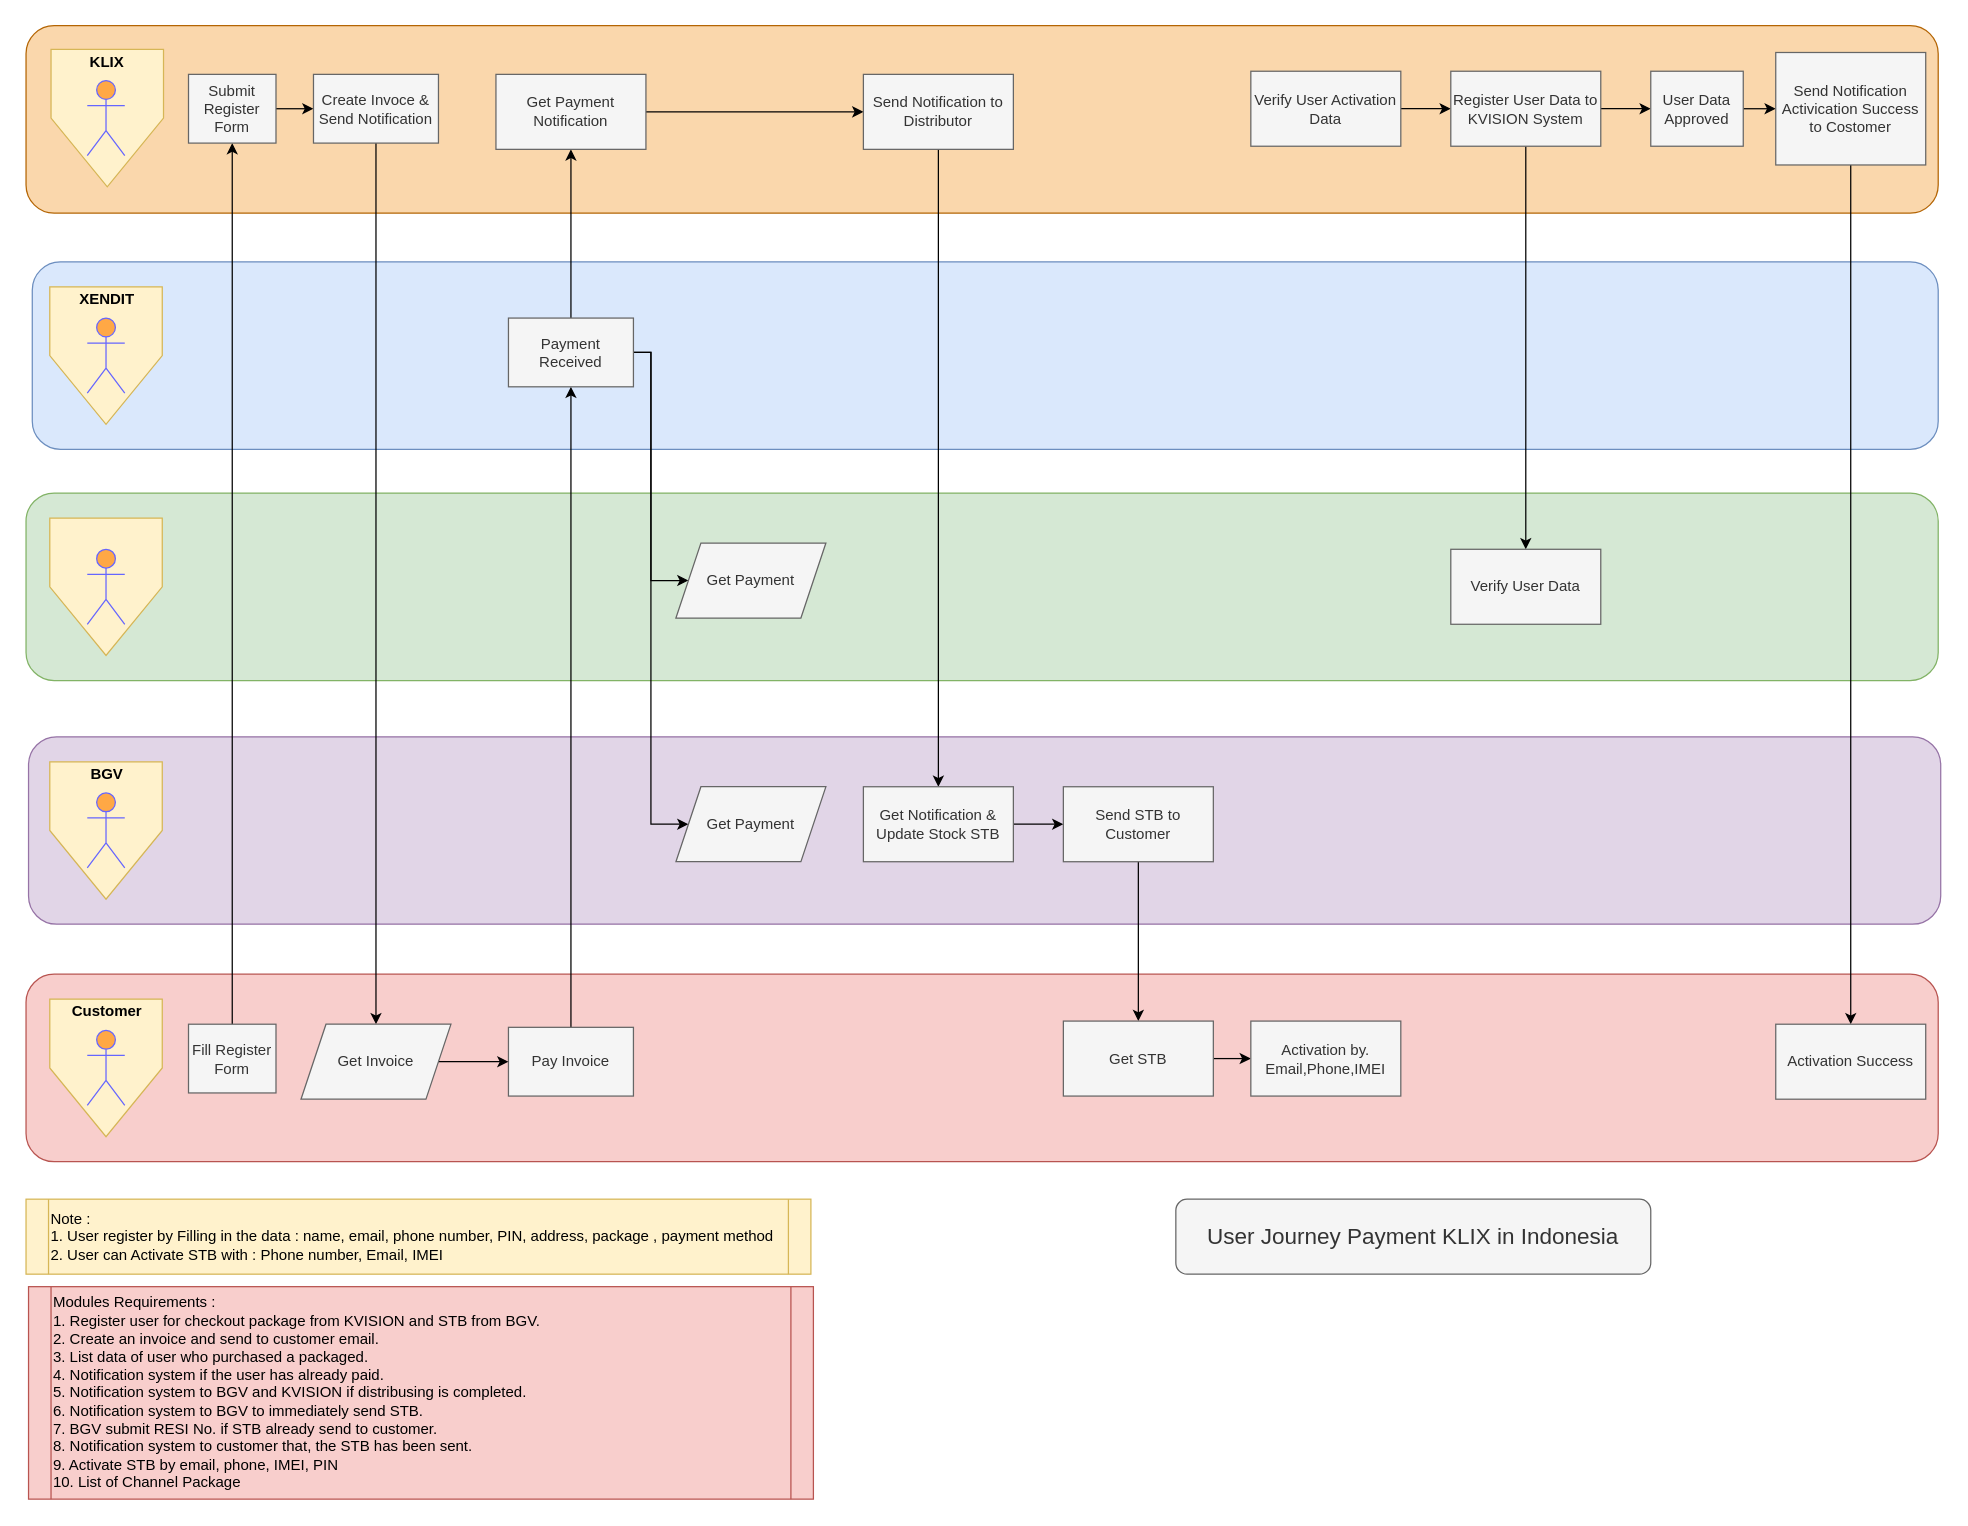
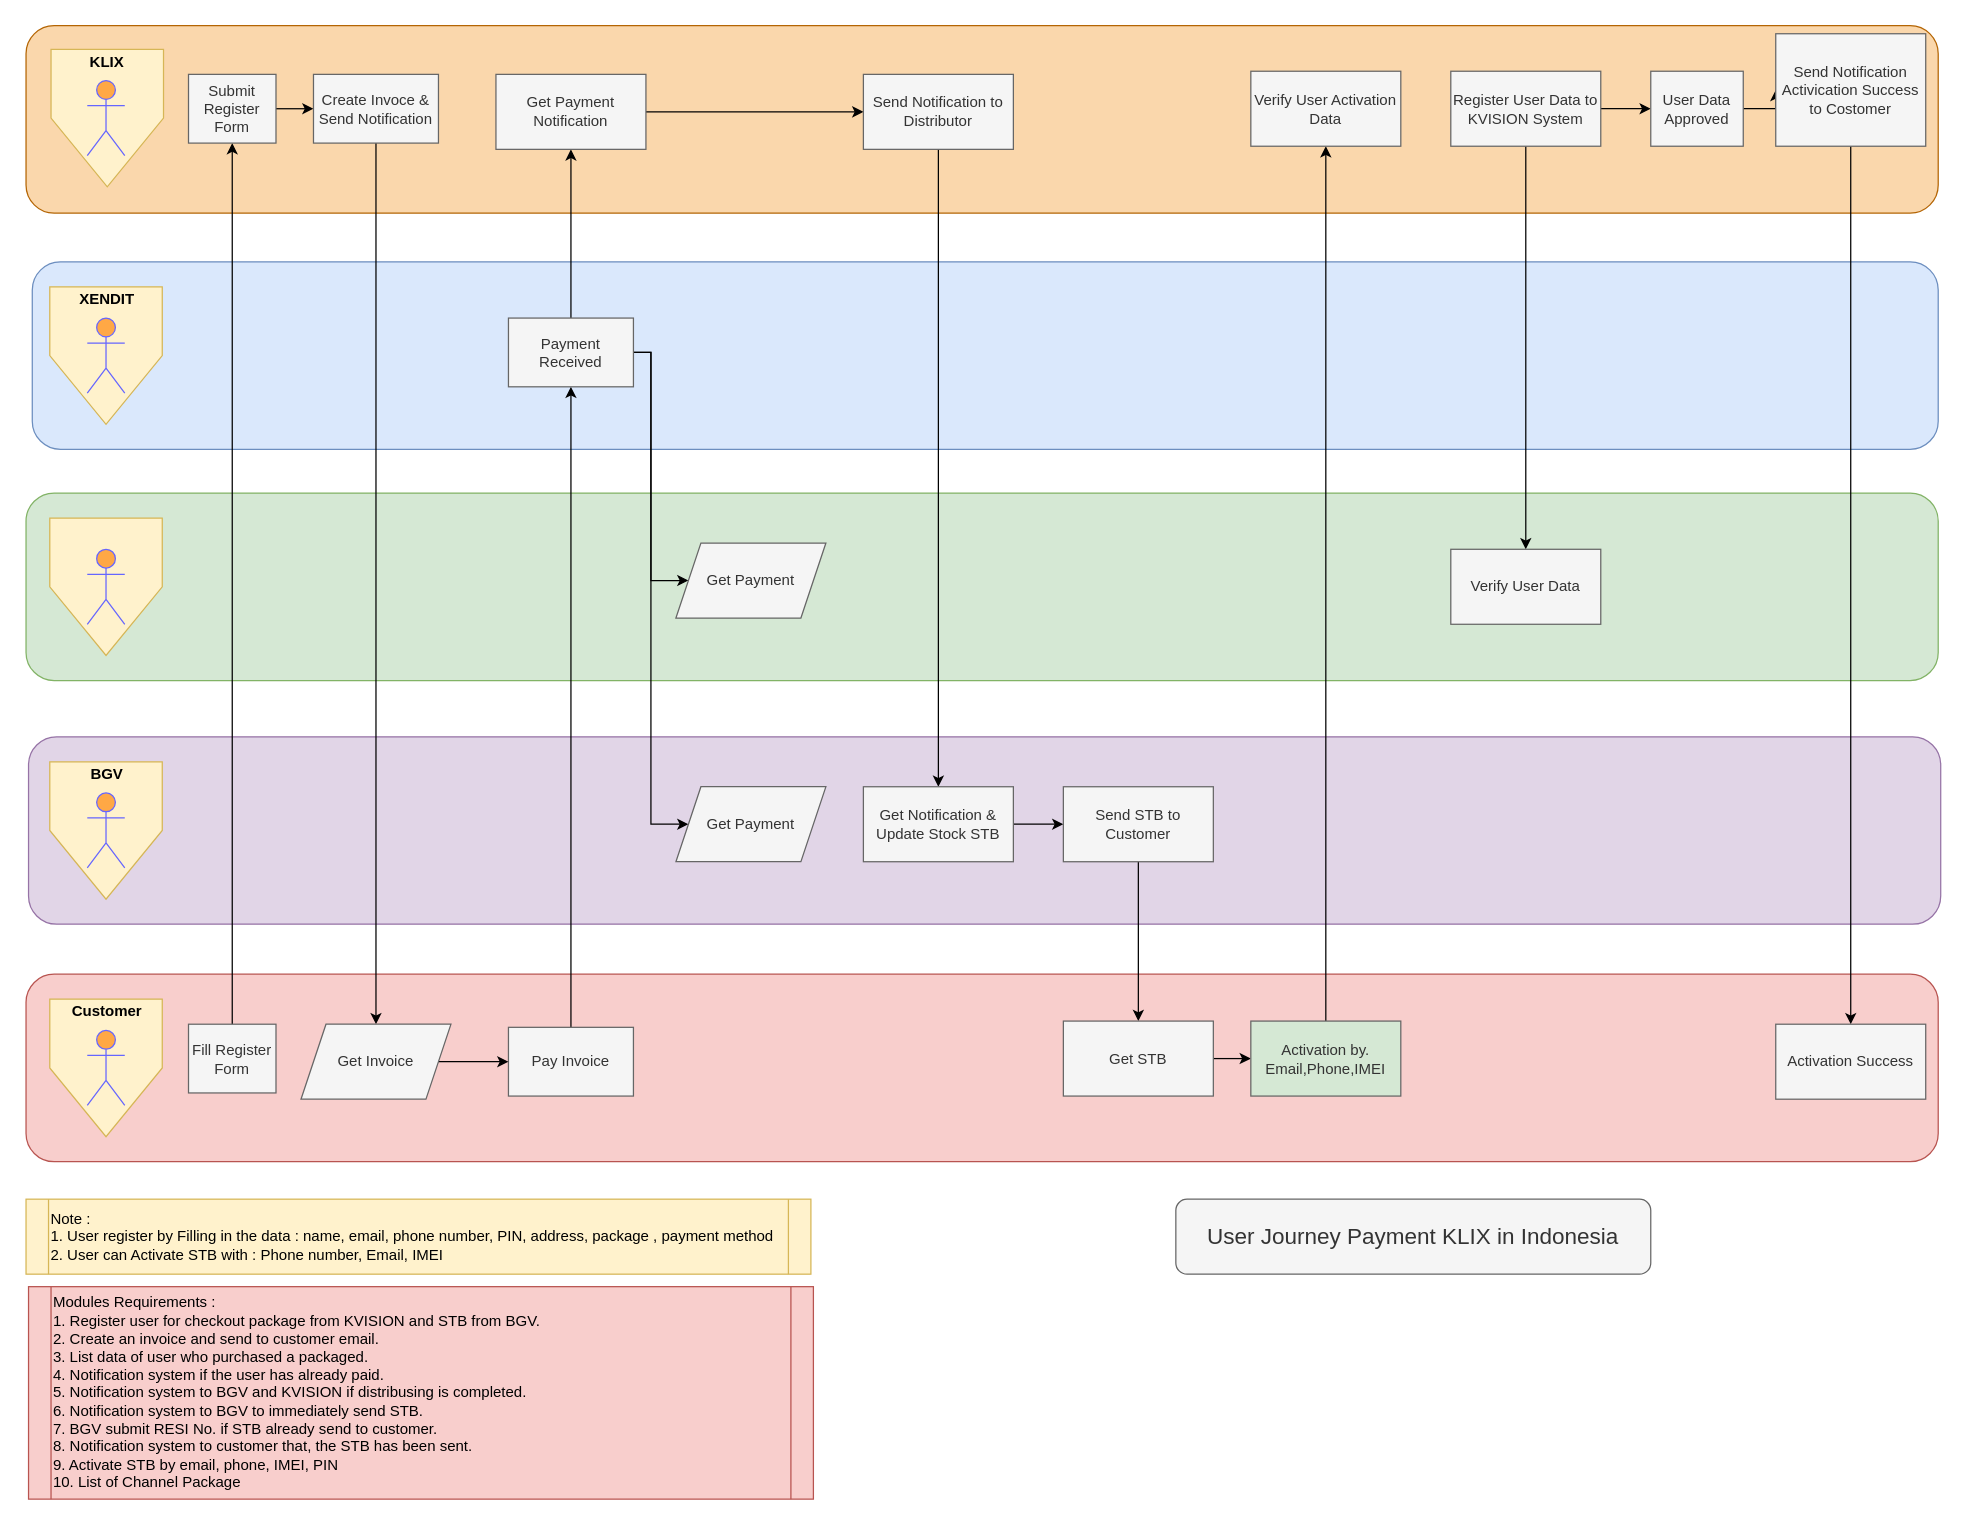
edge "Verify User Activation Data" -> "Register User Data to KVISION System": removed
node "Send Notification Activication Success to Costomer": moved (1851, 109) -> (1851, 90)
edge "Activation by. Email,Phone,IMEI" -> "Verify User Activation Data": added
node "Activation by. Email,Phone,IMEI": fillcolor #f5f5f5 -> #d5e8d4
